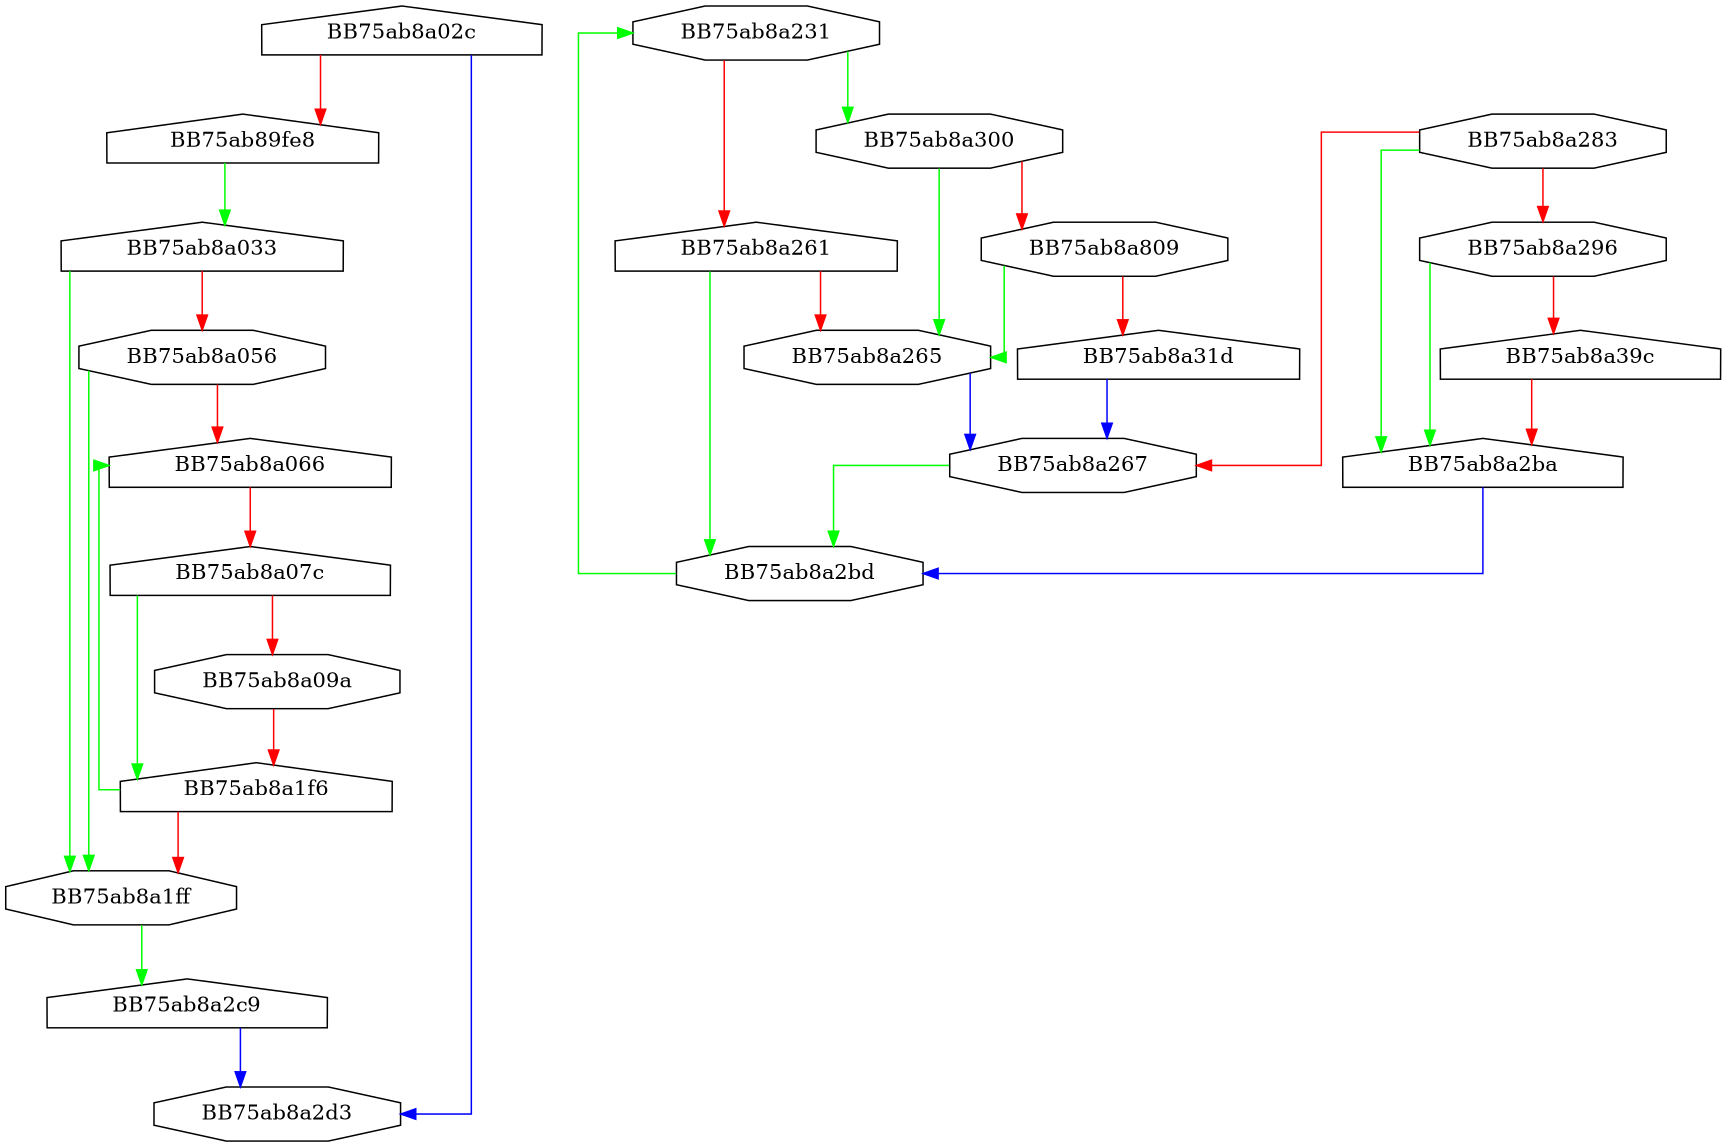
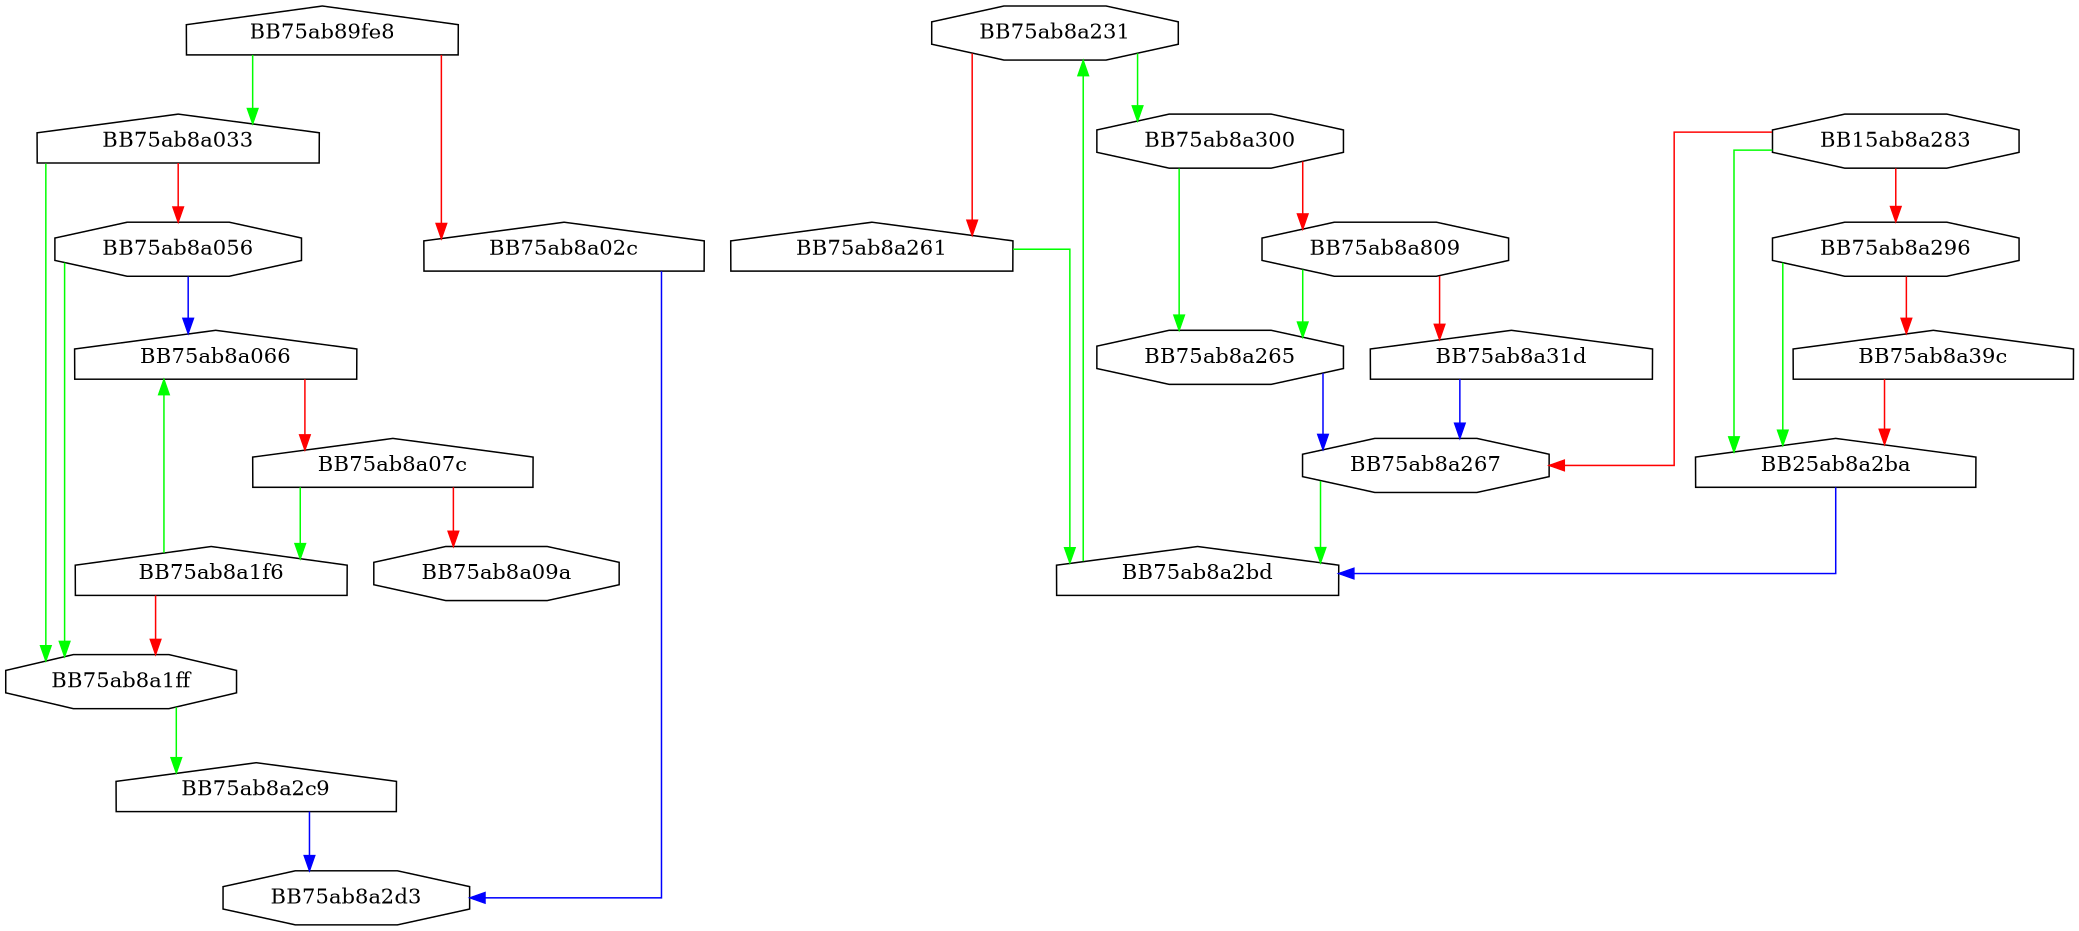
edge "BB75ab8a02c" -> "BB75ab89fe8": reversed
node "BB75ab8a283": label "BB75ab8a283" -> "BB15ab8a283"
edge "BB75ab8a261" -> "BB75ab8a265": removed
edge "BB75ab8a056" -> "BB75ab8a066": color red -> blue
node "BB75ab8a2ba": label "BB75ab8a2ba" -> "BB25ab8a2ba"
node "BB75ab8a2bd": shape octagon -> house
edge "BB75ab8a09a" -> "BB75ab8a1f6": removed
